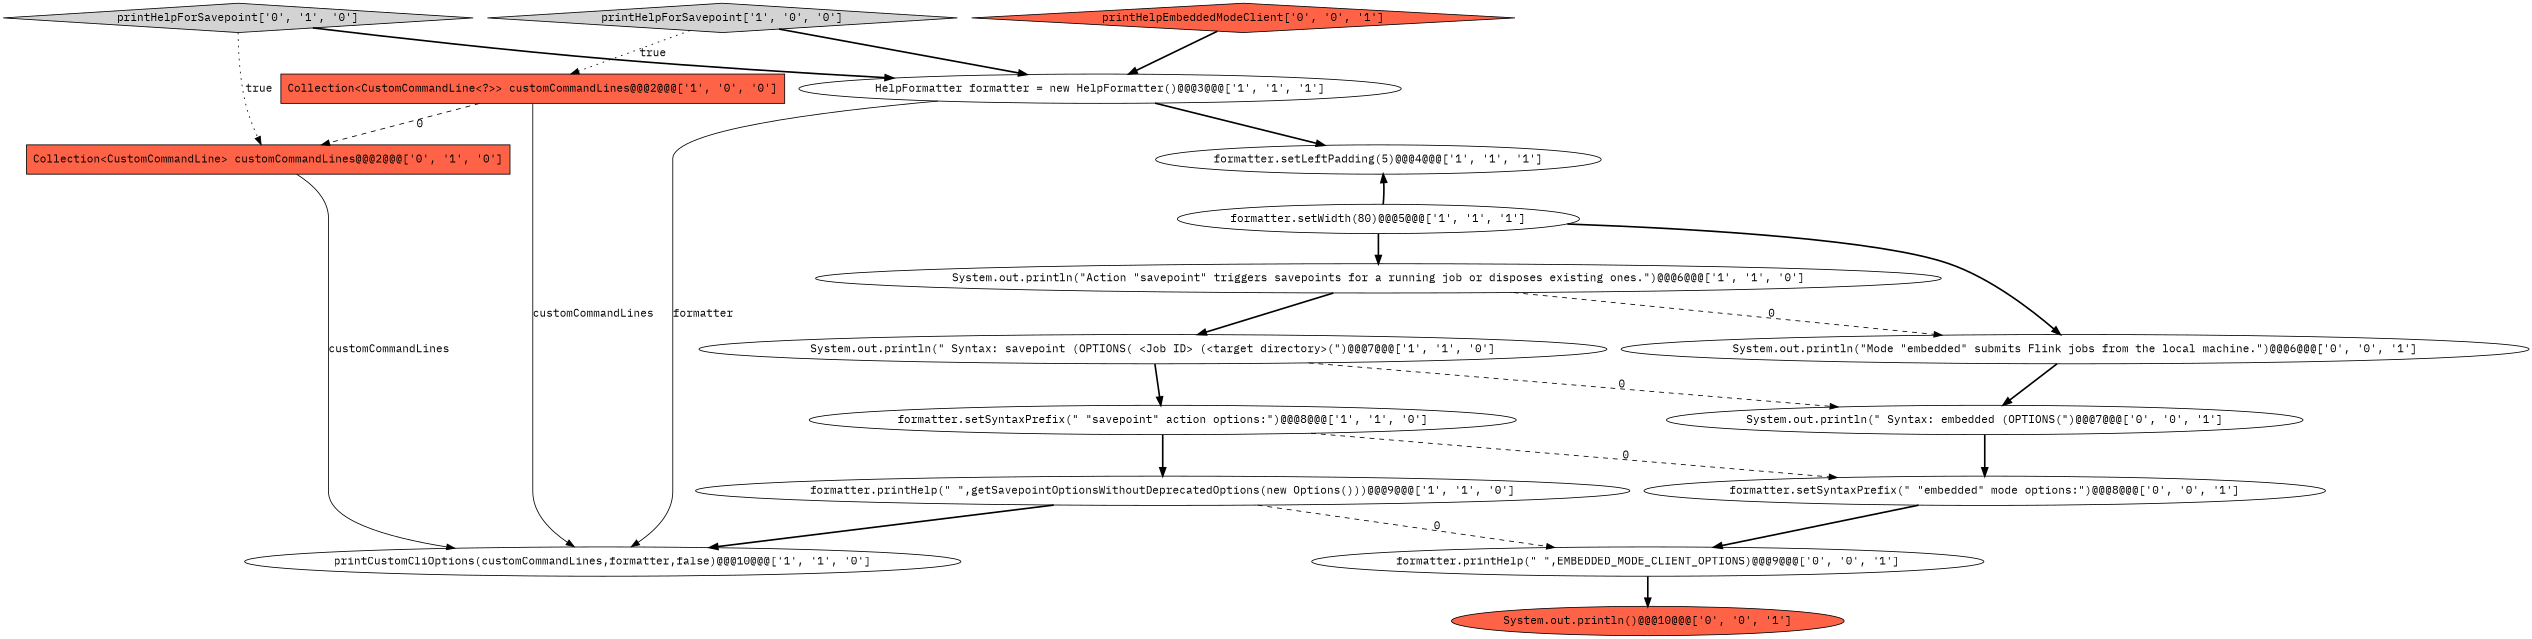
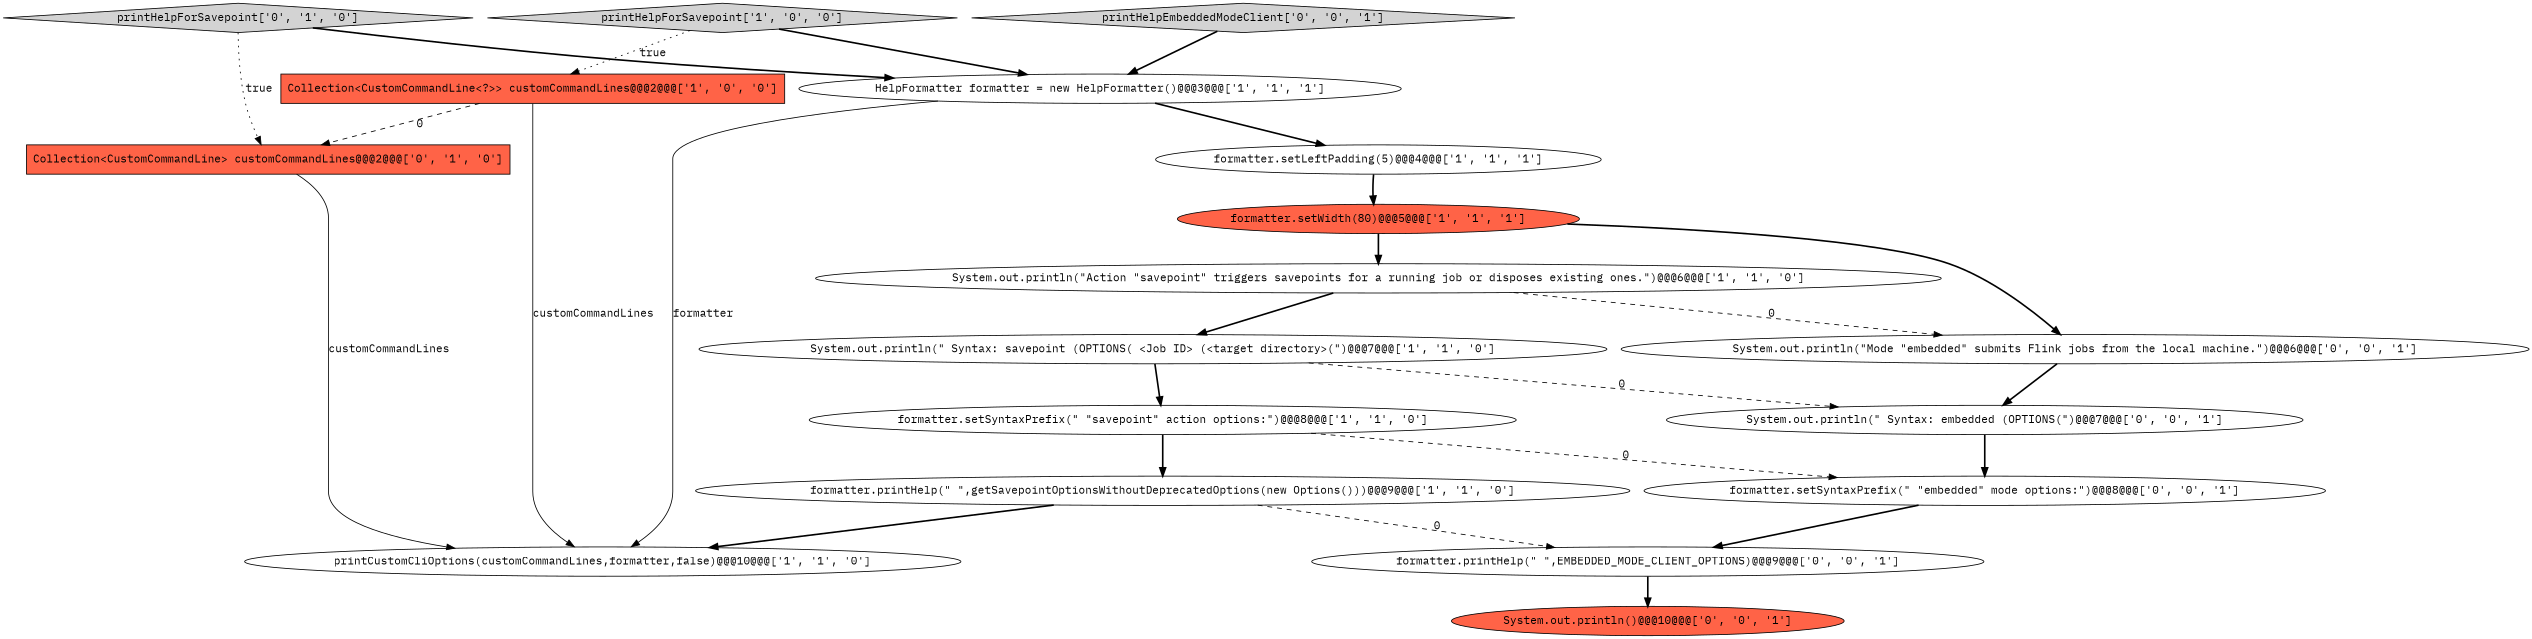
node "printHelpEmbeddedModeClient['0', '0', '1']": fillcolor tomato -> lightgray
edge "formatter.setWidth(80)@@@5@@@['1', '1', '1']" -> "formatter.setLeftPadding(5)@@@4@@@['1', '1', '1']": reversed
node "formatter.setWidth(80)@@@5@@@['1', '1', '1']": fillcolor white -> tomato
